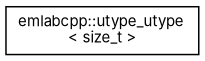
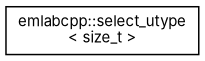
node "emlabcpp::utype_utype < size_t >": label "emlabcpp::utype_utype < size_t >" -> "emlabcpp::select_utype < size_t >"
